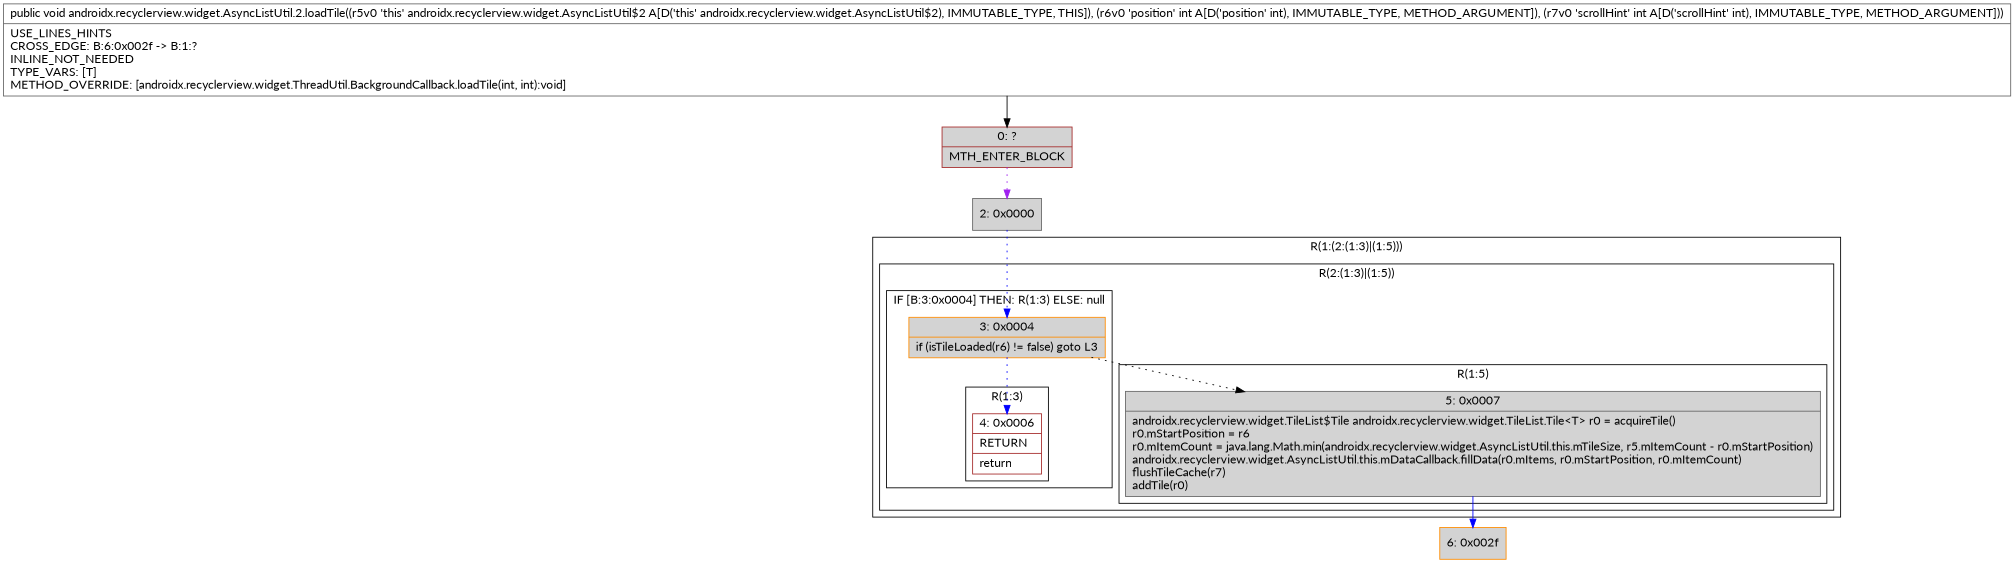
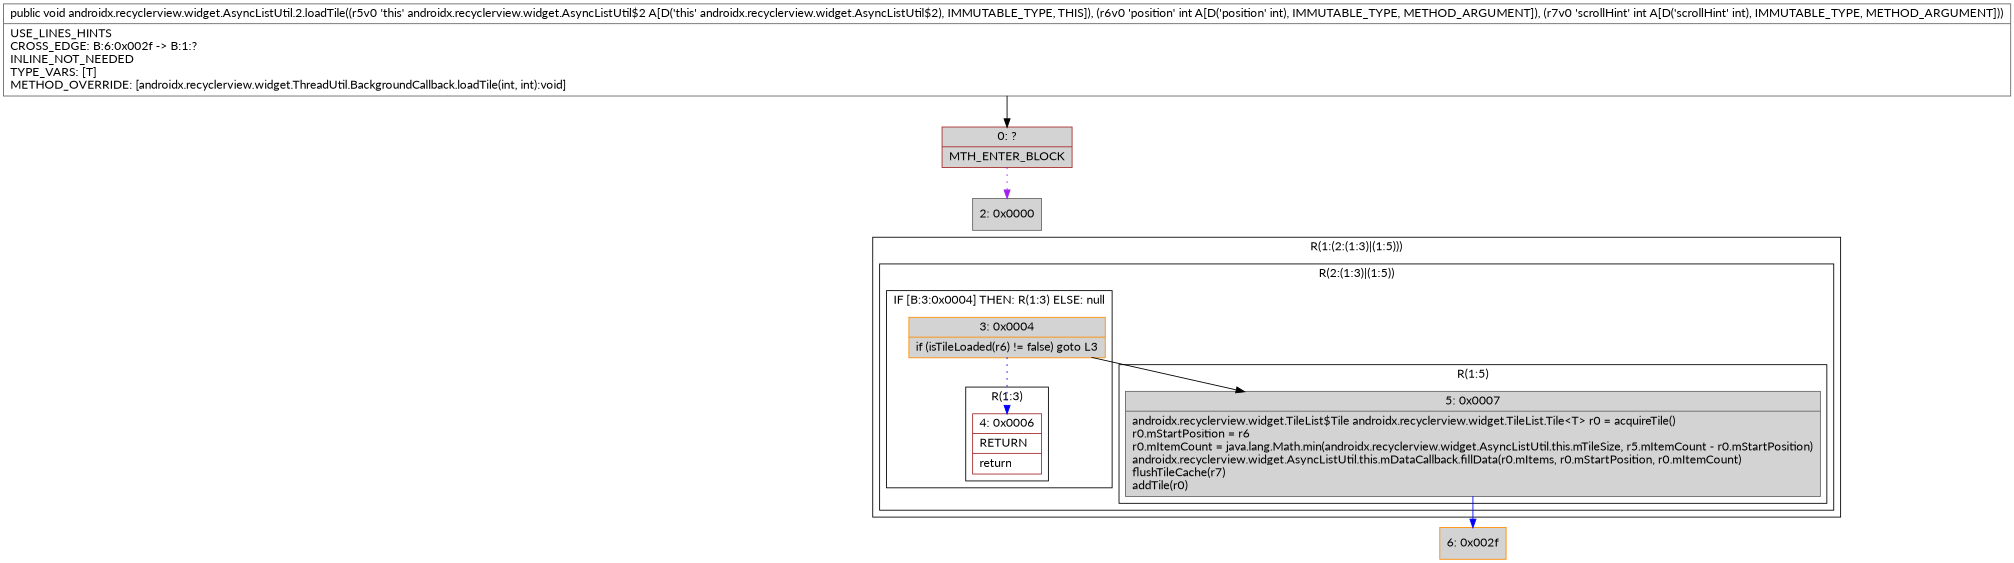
edge "2: 0x0000" -> "3: 0x0004": removed
edge "3: 0x0004" -> "5: 0x0007": style dotted -> solid
